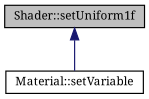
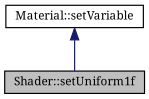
edge "Material::setVariable" -> "Shader::setUniform1f": reversed
